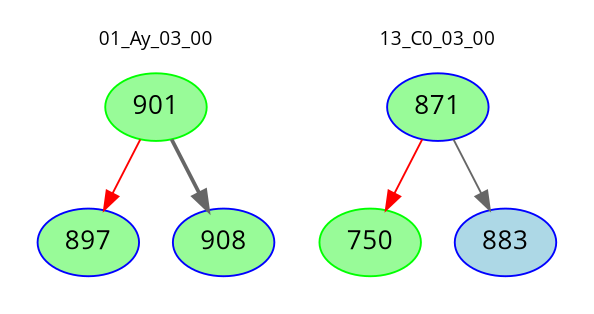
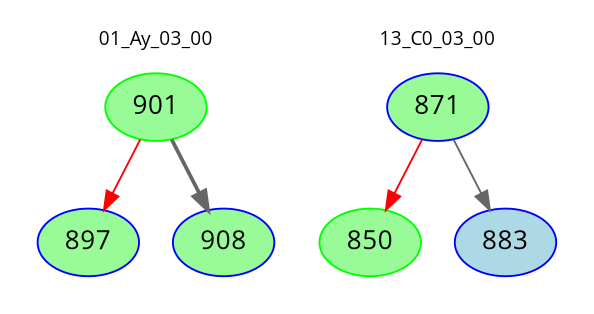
node "750": label "750" -> "850"
